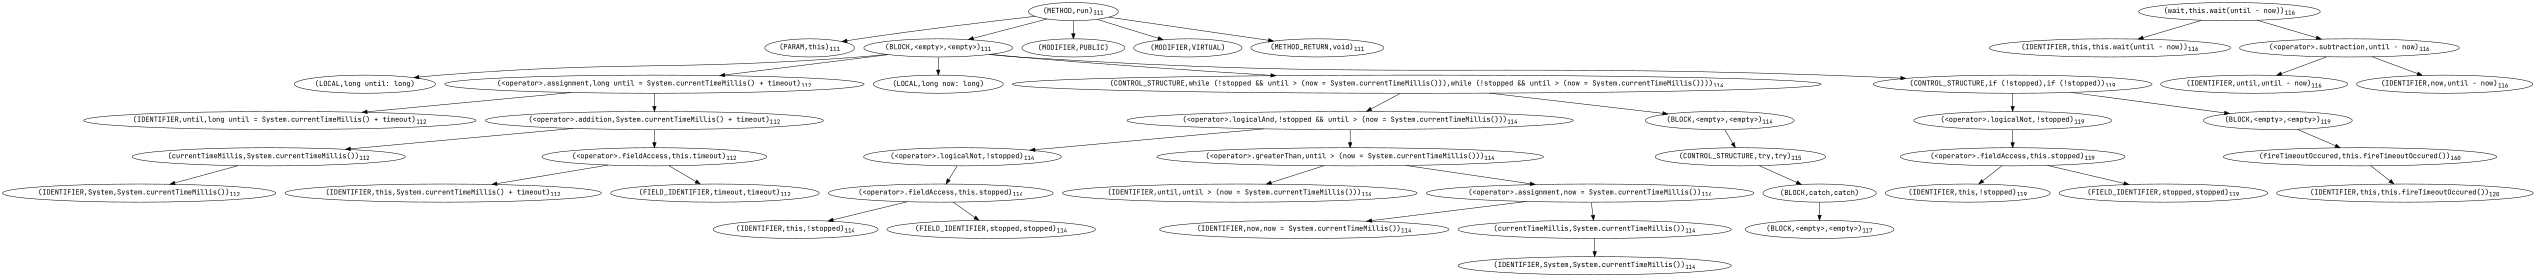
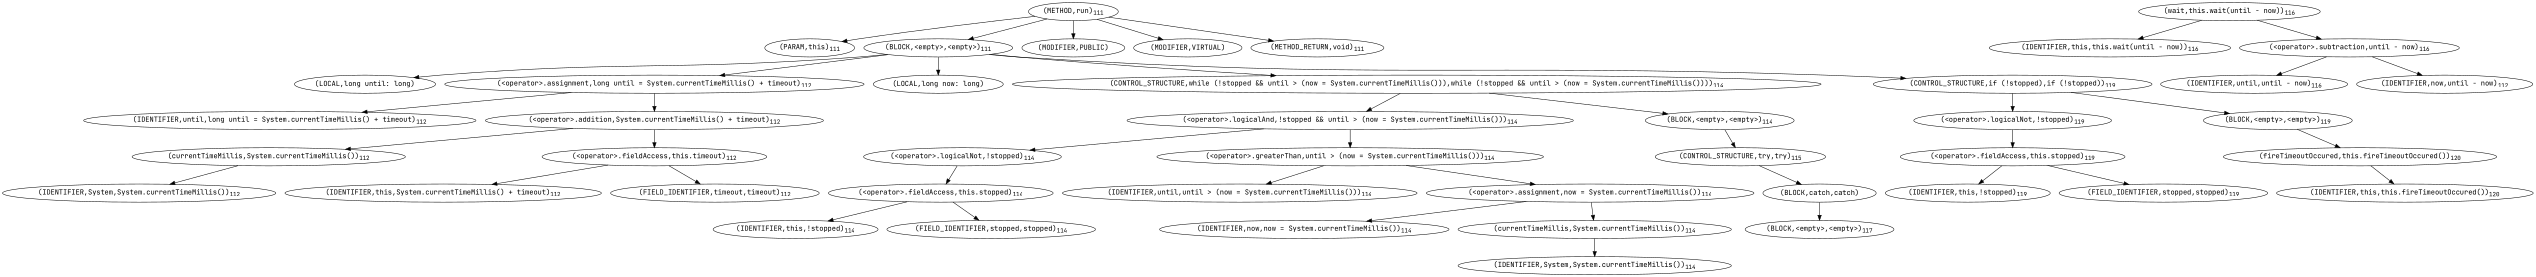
node "(METHOD,run)": text "311" -> "111"
node "(IDENTIFIER,now,until - now)": text "116" -> "112"
node "(fireTimeoutOccured,this.fireTimeoutOccured())": text "160" -> "120"
